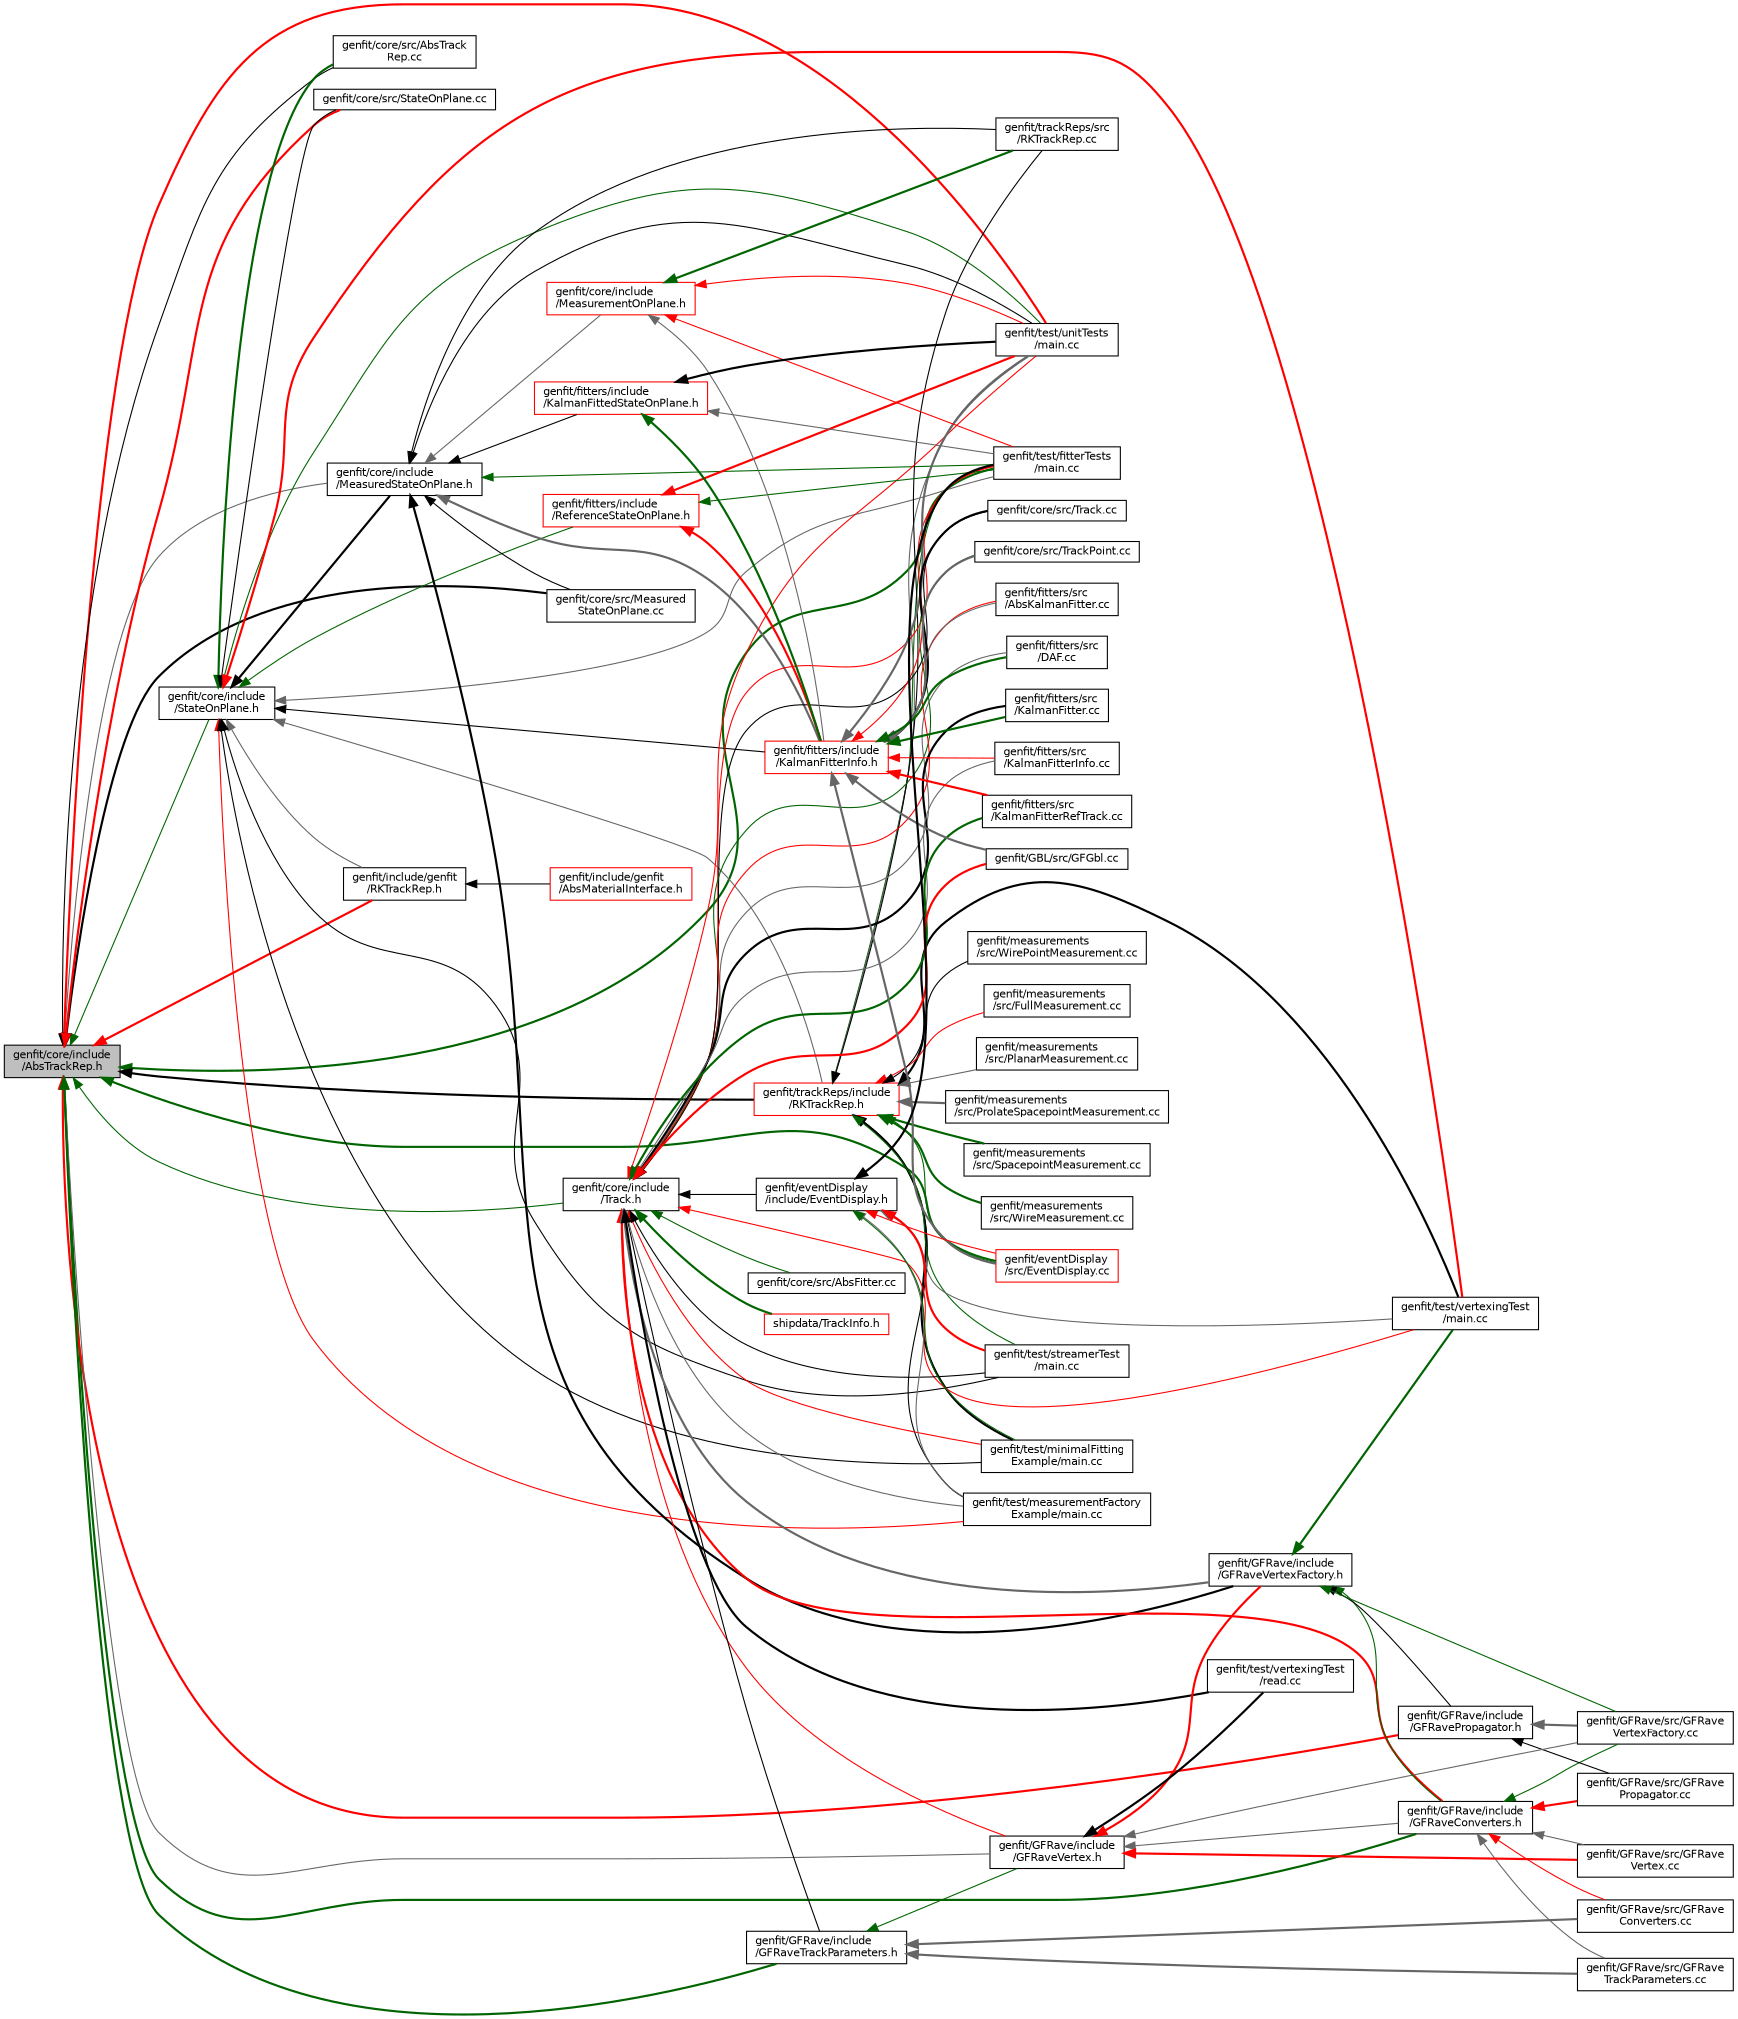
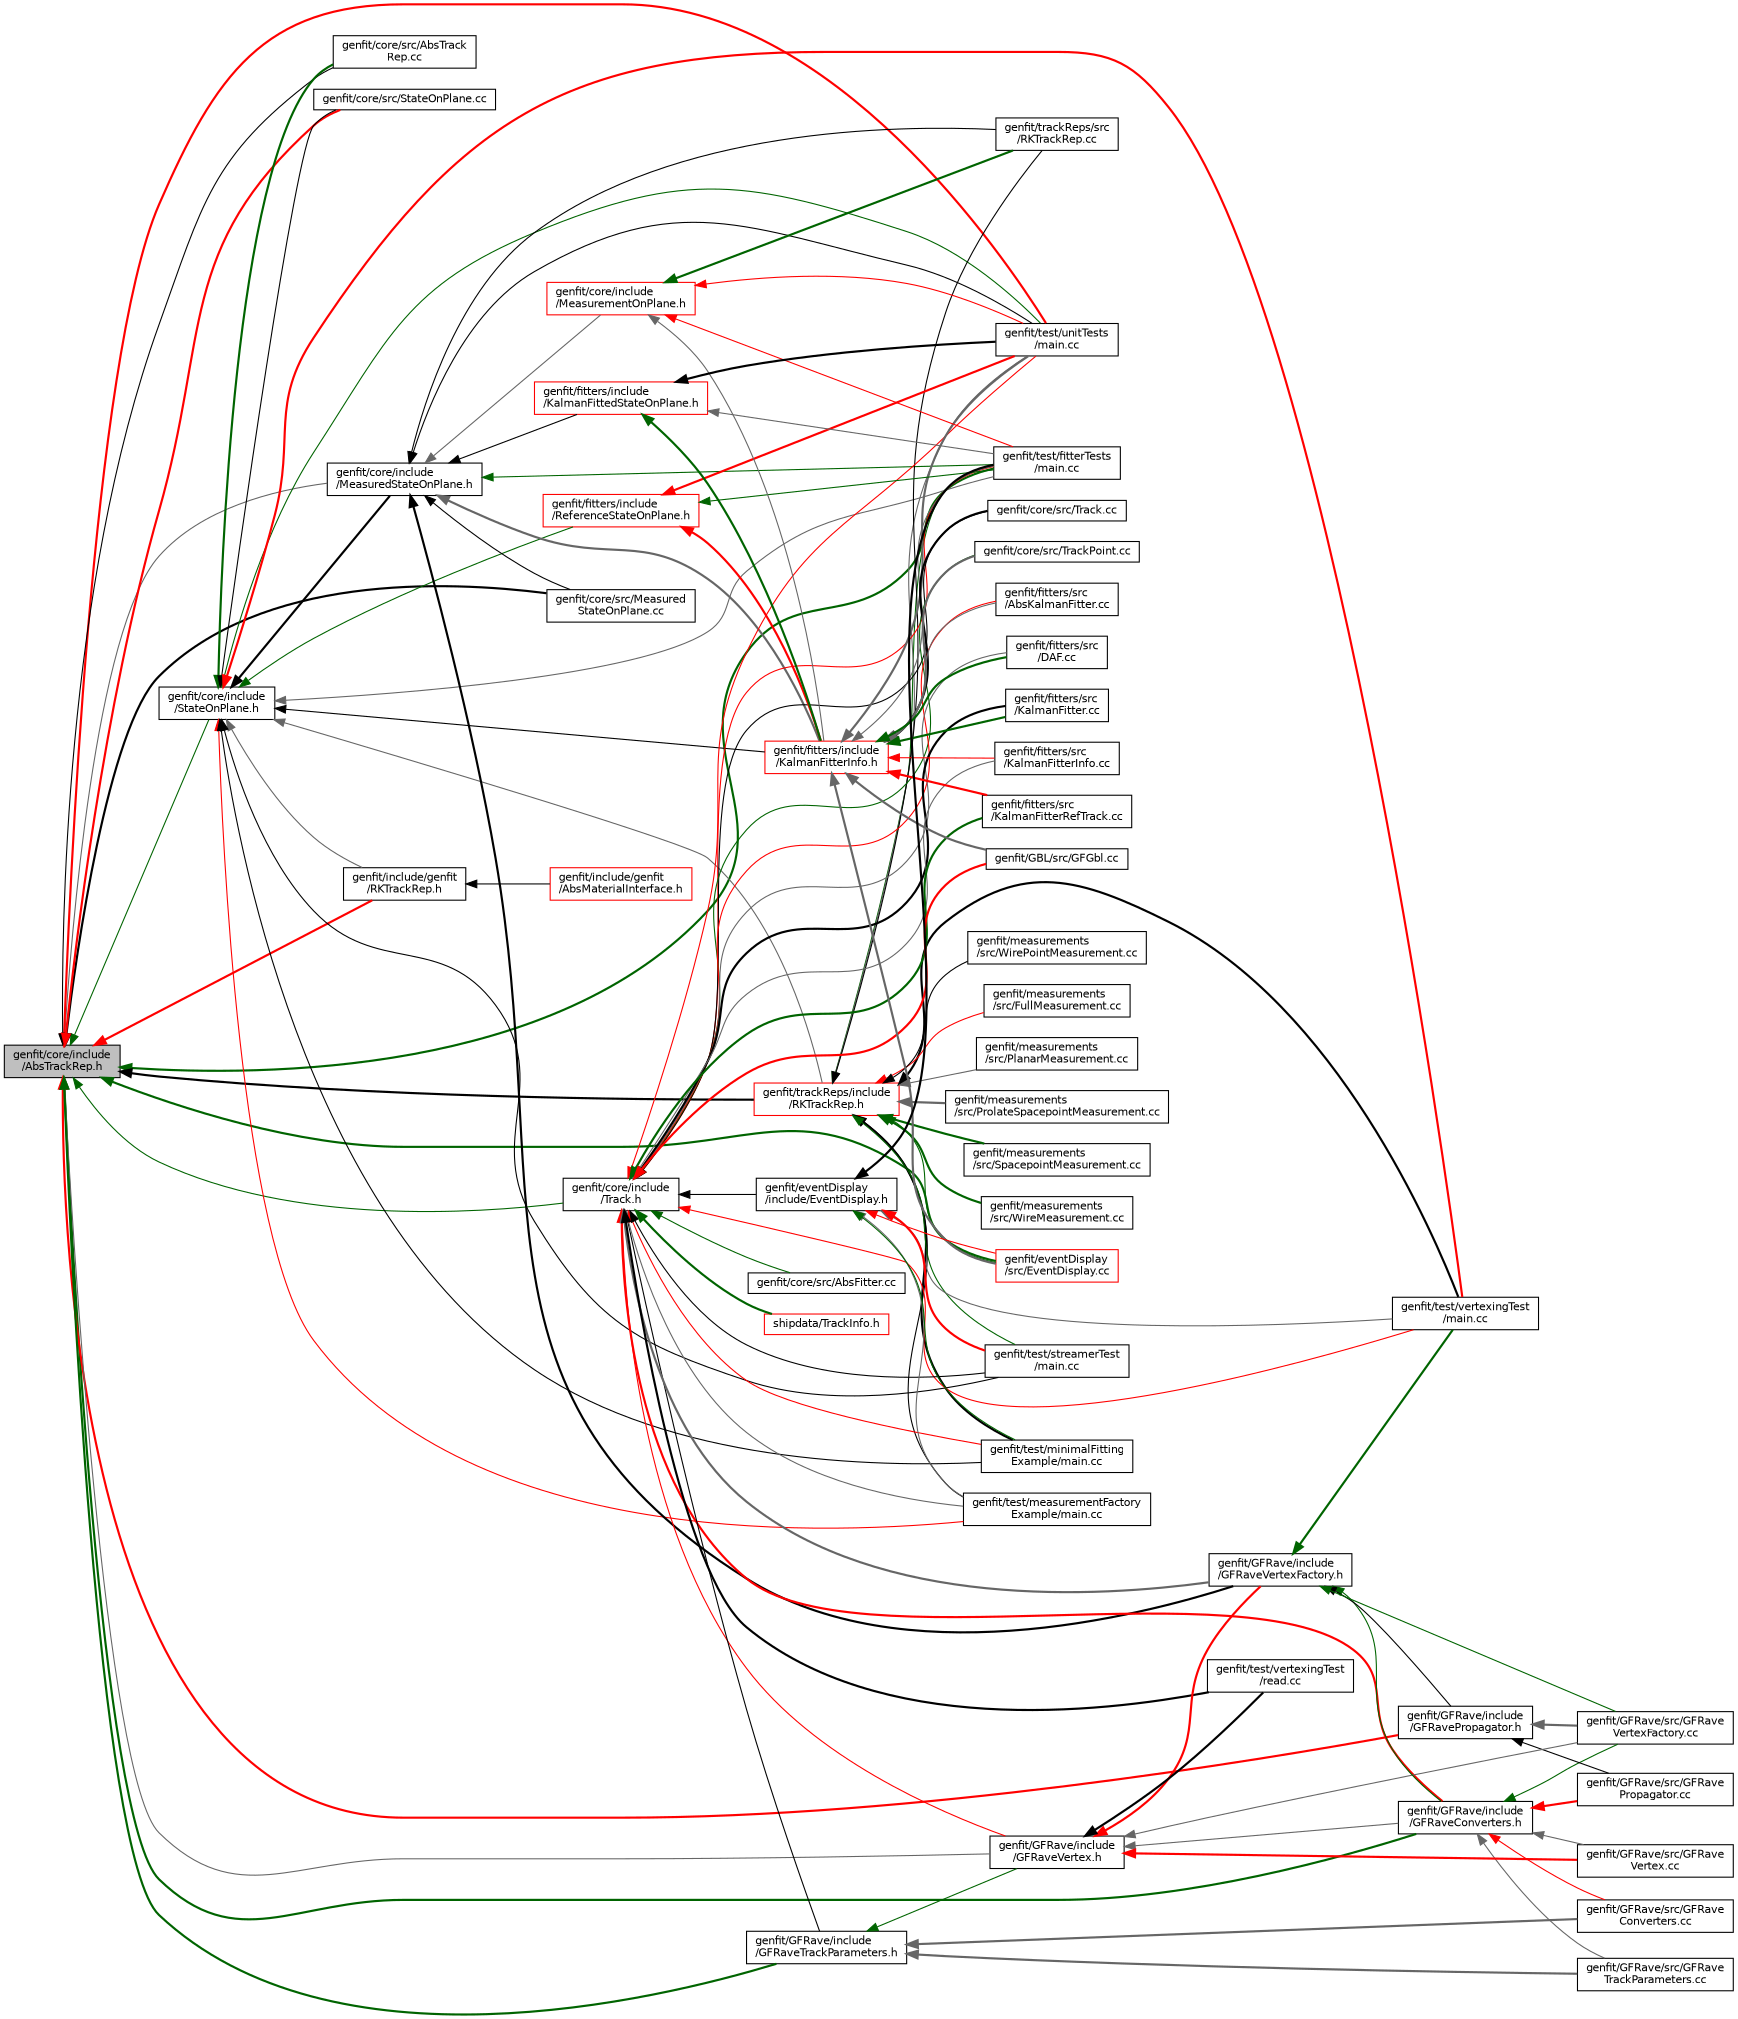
edge "genfit/test/fitterTests /main.cc" -> "genfit/fitters/include /KalmanFitterInfo.h": color red -> gray40
